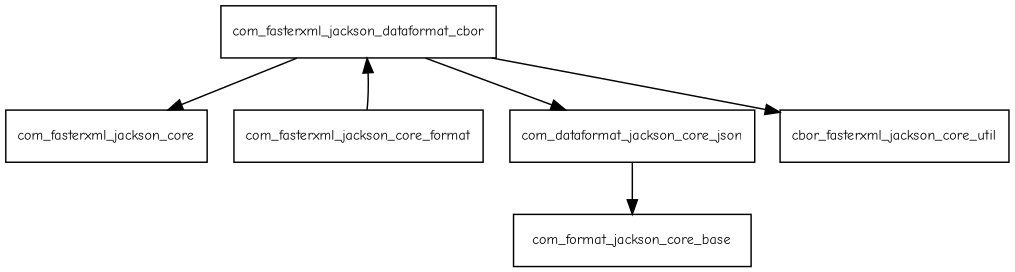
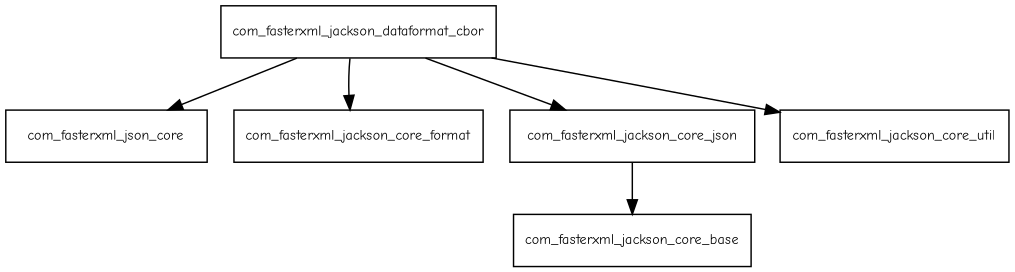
edge "com_fasterxml_jackson_core_format" -> "com_fasterxml_jackson_dataformat_cbor": reversed
node "com_fasterxml_jackson_core": label "com_fasterxml_jackson_core" -> "com_fasterxml_json_core"
node "com_dataformat_jackson_core_json": label "com_dataformat_jackson_core_json" -> "com_fasterxml_jackson_core_json"
node "cbor_fasterxml_jackson_core_util": label "cbor_fasterxml_jackson_core_util" -> "com_fasterxml_jackson_core_util"
node "com_format_jackson_core_base": label "com_format_jackson_core_base" -> "com_fasterxml_jackson_core_base"
